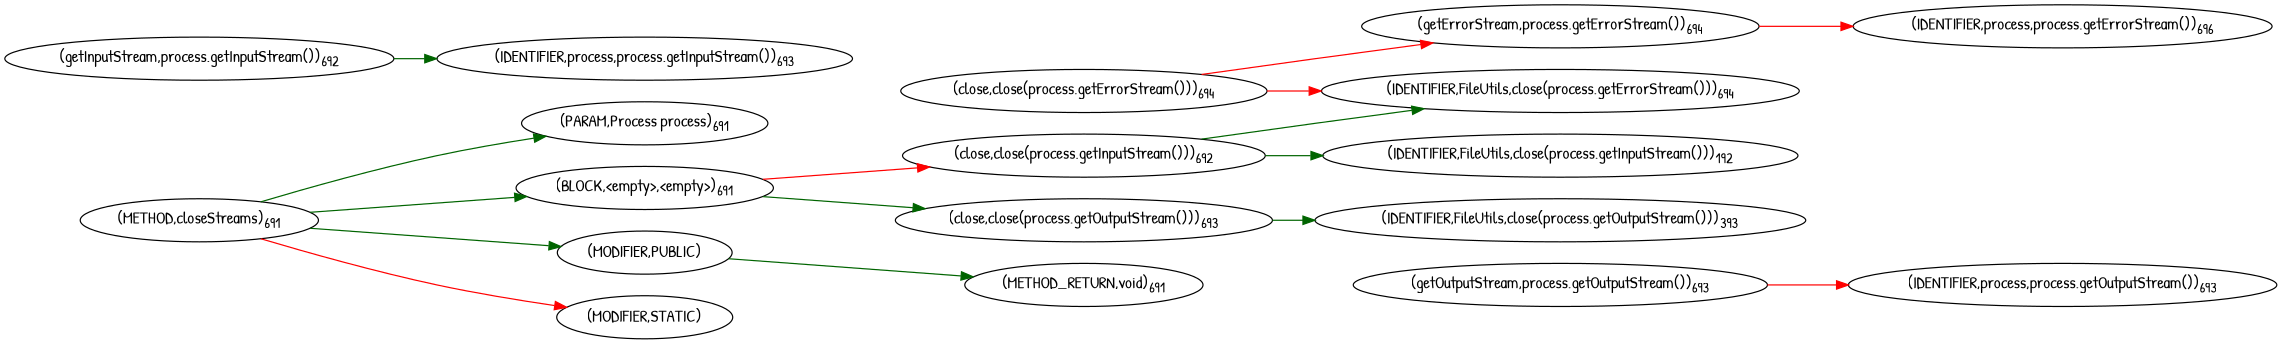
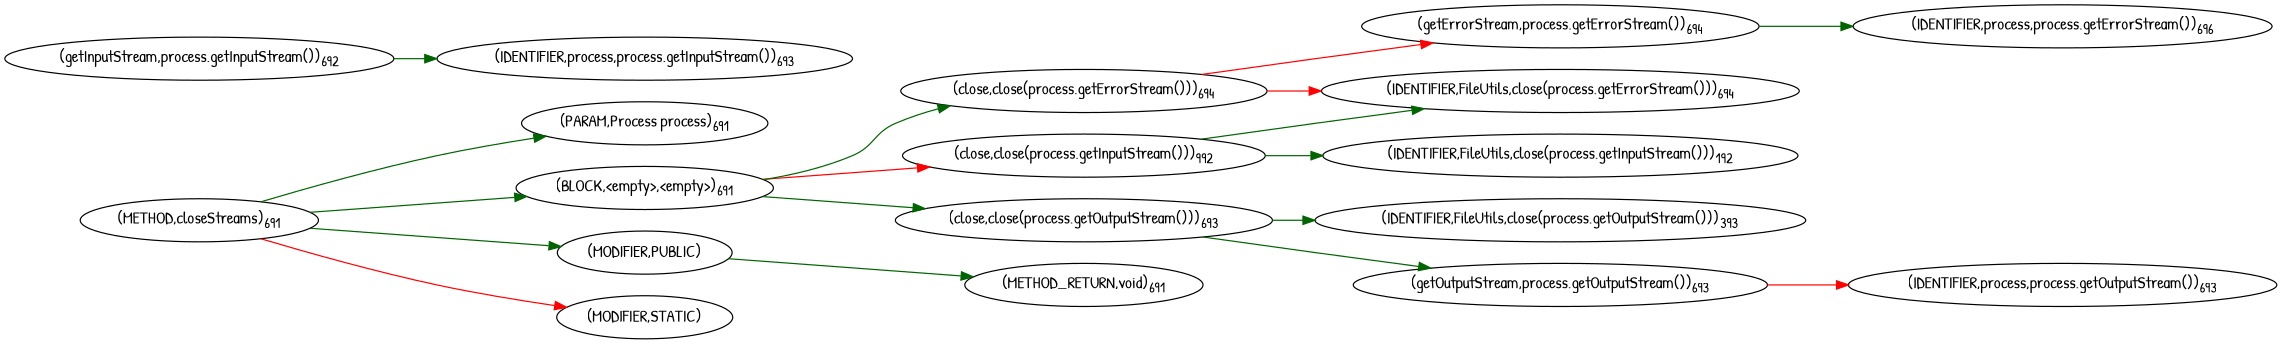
edge "(getErrorStream,process.getErrorStream())" -> "(IDENTIFIER,process,process.getErrorStream())": color red -> darkgreen
edge "(BLOCK,<empty>,<empty>)" -> "(close,close(process.getErrorStream()))": added
node "(close,close(process.getInputStream()))": text "692" -> "992"
edge "(close,close(process.getOutputStream()))" -> "(getOutputStream,process.getOutputStream())": added
